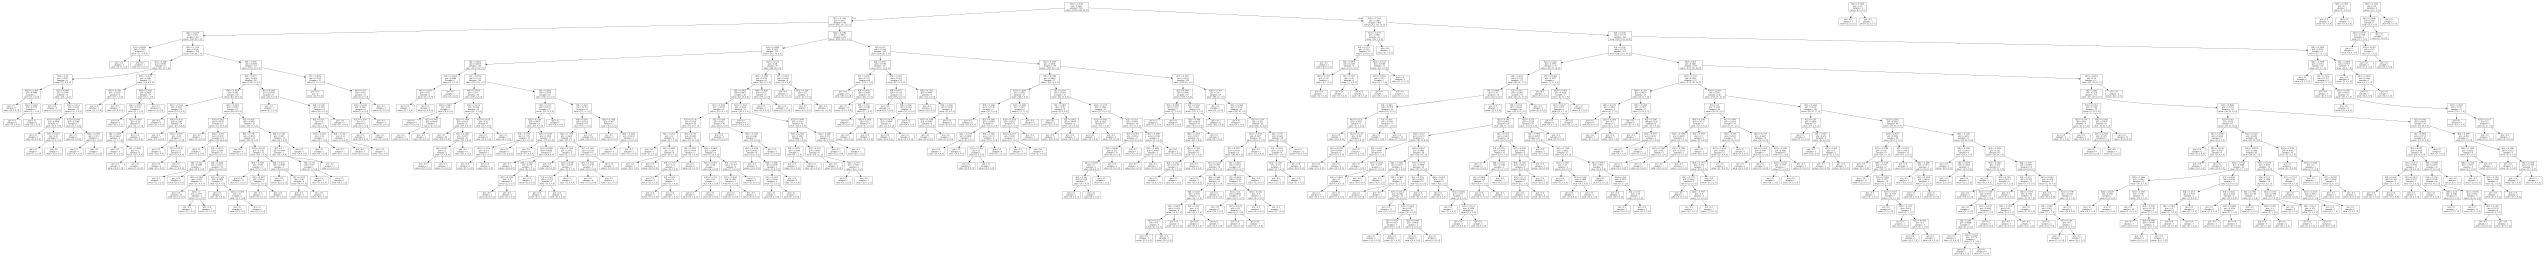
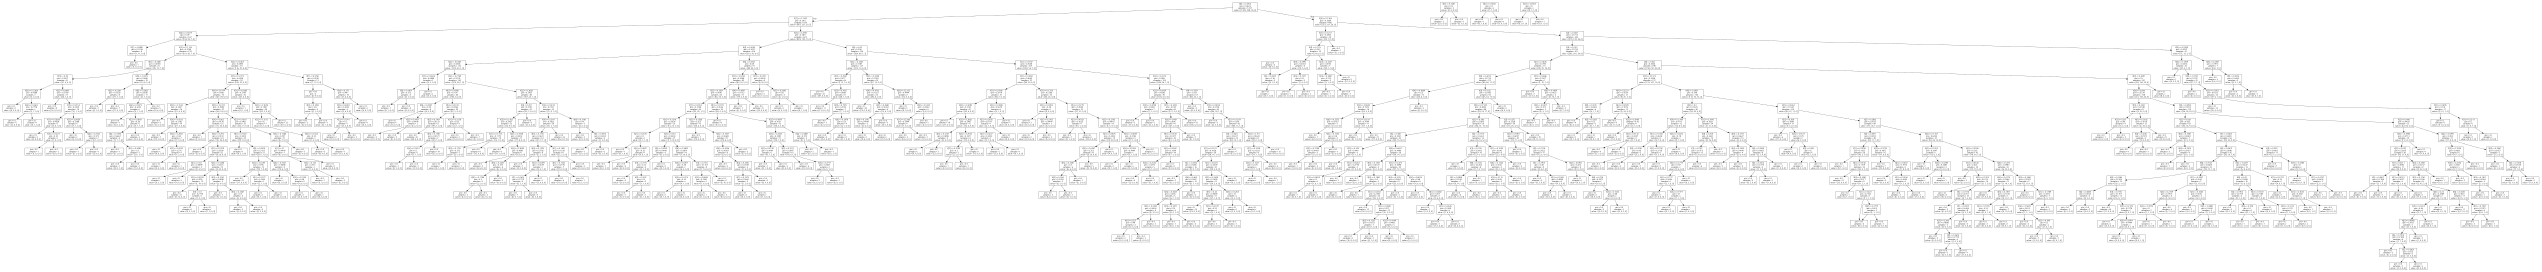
node "gini = 0.0 samples = 7 value = [0, 11, 0, 0]": removed
edge "X[5] <= 0.1512 gini = 0.5 samples = 7 value = [5, 5, 0, 0]" -> "X[2] <= 0.5052 gini = 0.32 samples = 3 value = [4, 1, 0, 0]": now "gini = 0.0 gini = 3 value = [0, 9, 0, 0]" -> "X[2] <= 0.5052 gini = 0.32 samples = 3 value = [4, 1, 0, 0]"
edge "X[0] <= 0.25 gini = 0.5289 samples = 9 value = [2, 7, 2, 0]" -> "X[4] <= 0.5455 gini = 0.46 samples = 8 value = [2, 7, 1, 0]": added
edge "X[0] <= 0.3772 gini = 0.625 samples = 3 value = [2, 1, 1, 0]" -> "X[2] <= 0.0503 gini = 0.5 samples = 2 value = [0, 1, 1, 0]": now "X[0] <= 0.3772 gini = 0.625 samples = 3 value = [2, 1, 1, 0]" -> "gini = 0.0 samples = 6 value = [9, 0, 0, 0]"
